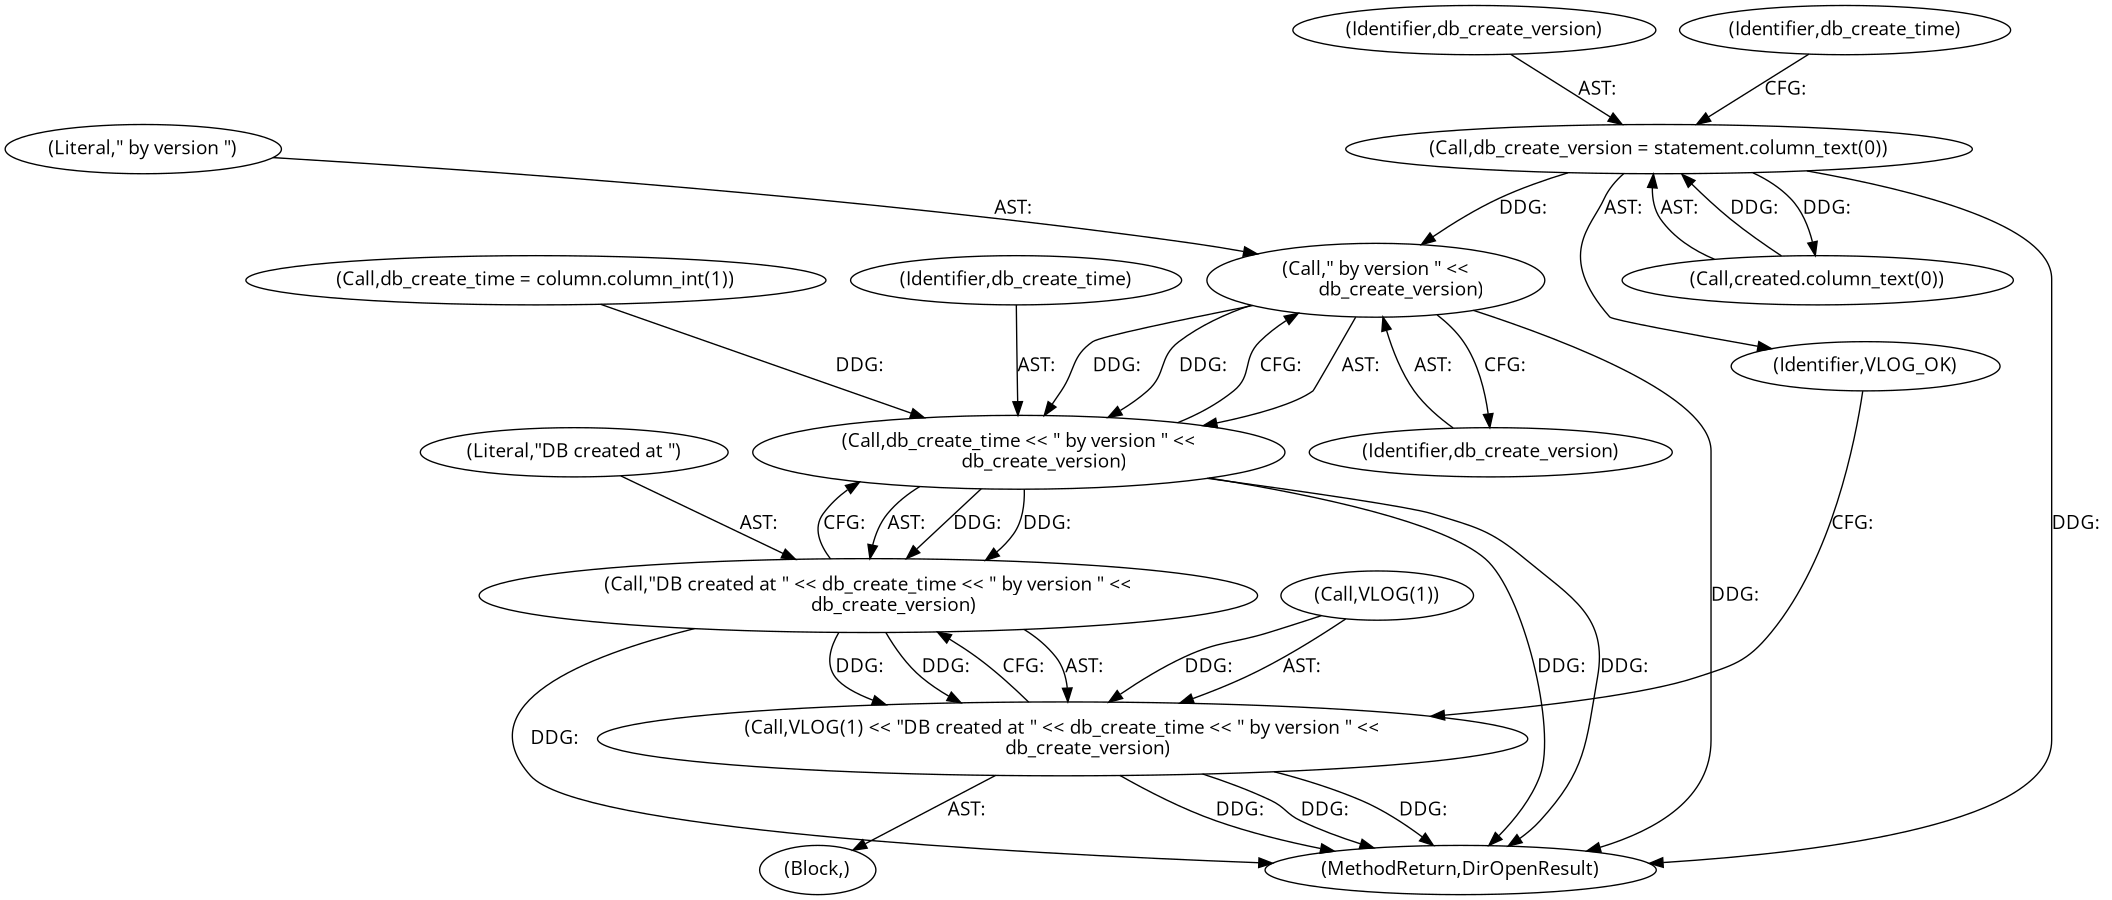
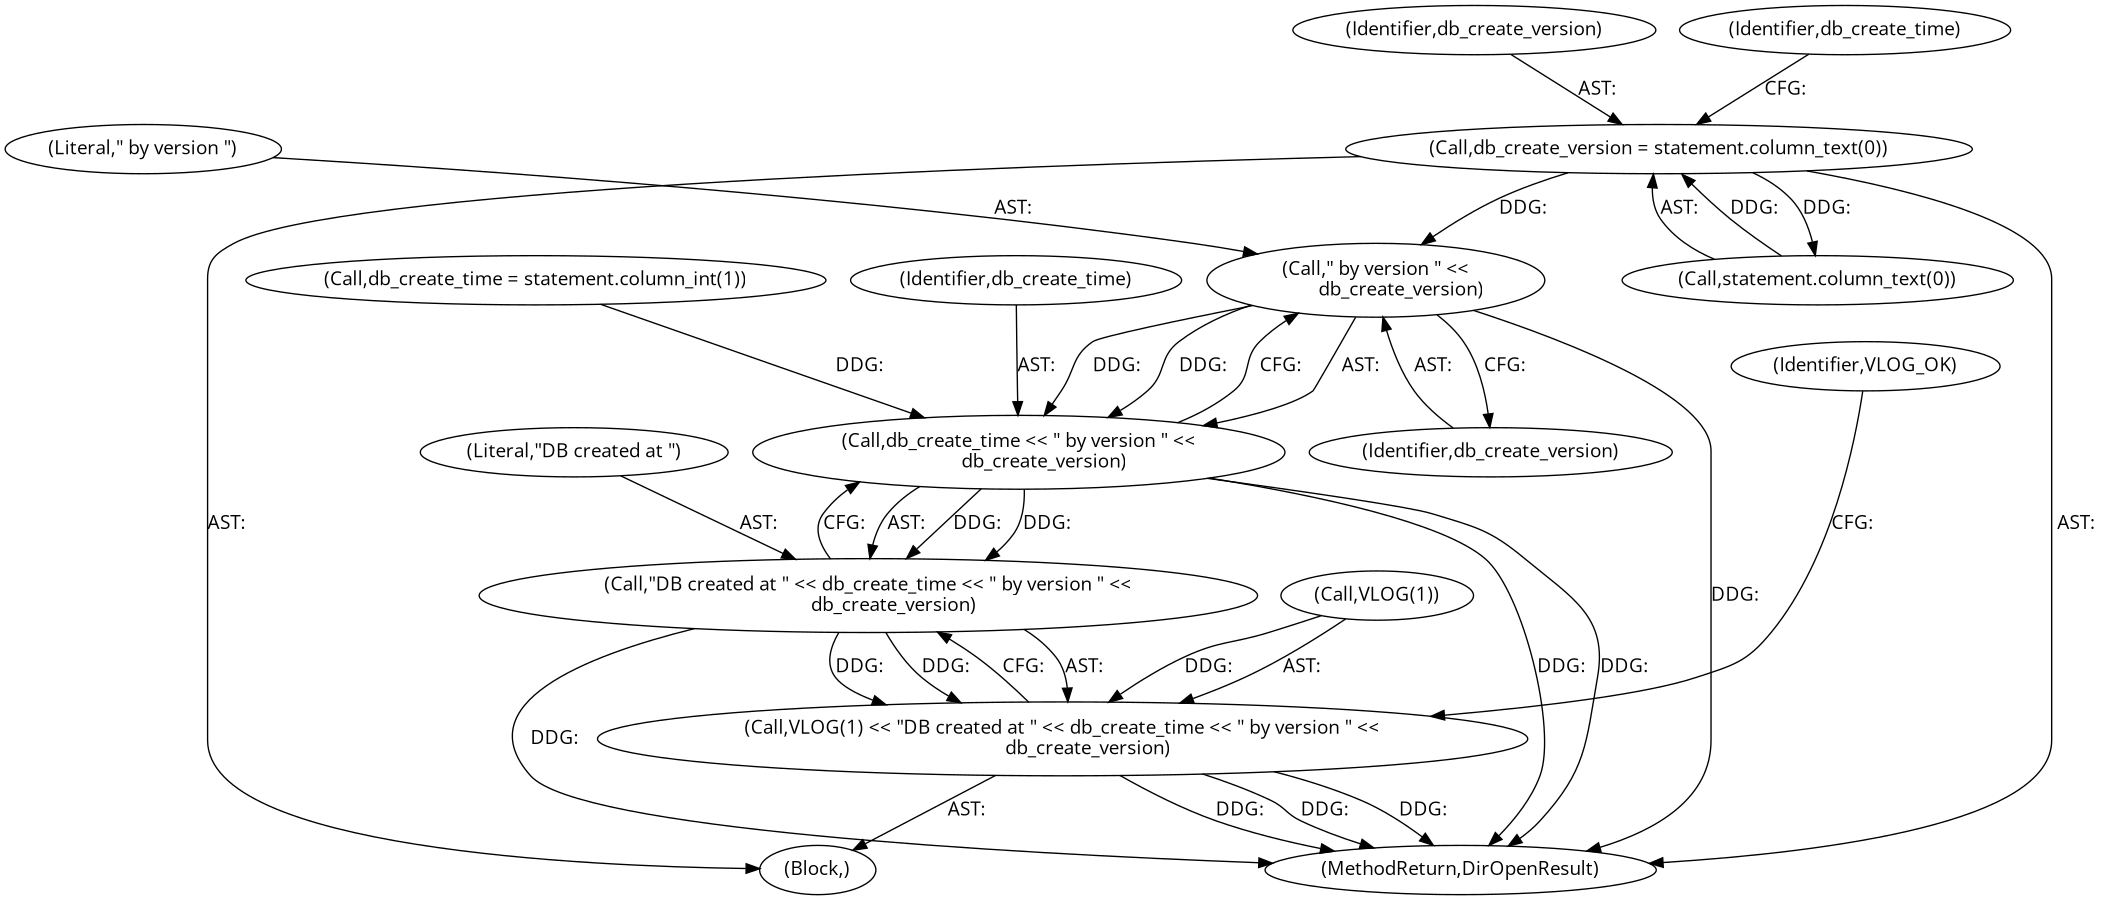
node "(Call,db_create_time = column.column_int(1))": label "(Call,db_create_time = column.column_int(1))" -> "(Call,db_create_time = statement.column_int(1))"
node "(Call,created.column_text(0))": label "(Call,created.column_text(0))" -> "(Call,statement.column_text(0))"
edge "(Call,db_create_version = statement.column_text(0))" -> "(Identifier,VLOG_OK)": now "(Call,db_create_version = statement.column_text(0))" -> "(Block,)"
edge "(Call,db_create_version = statement.column_text(0))" -> "(MethodReturn,DirOpenResult)": label "DDG: " -> "AST: "
